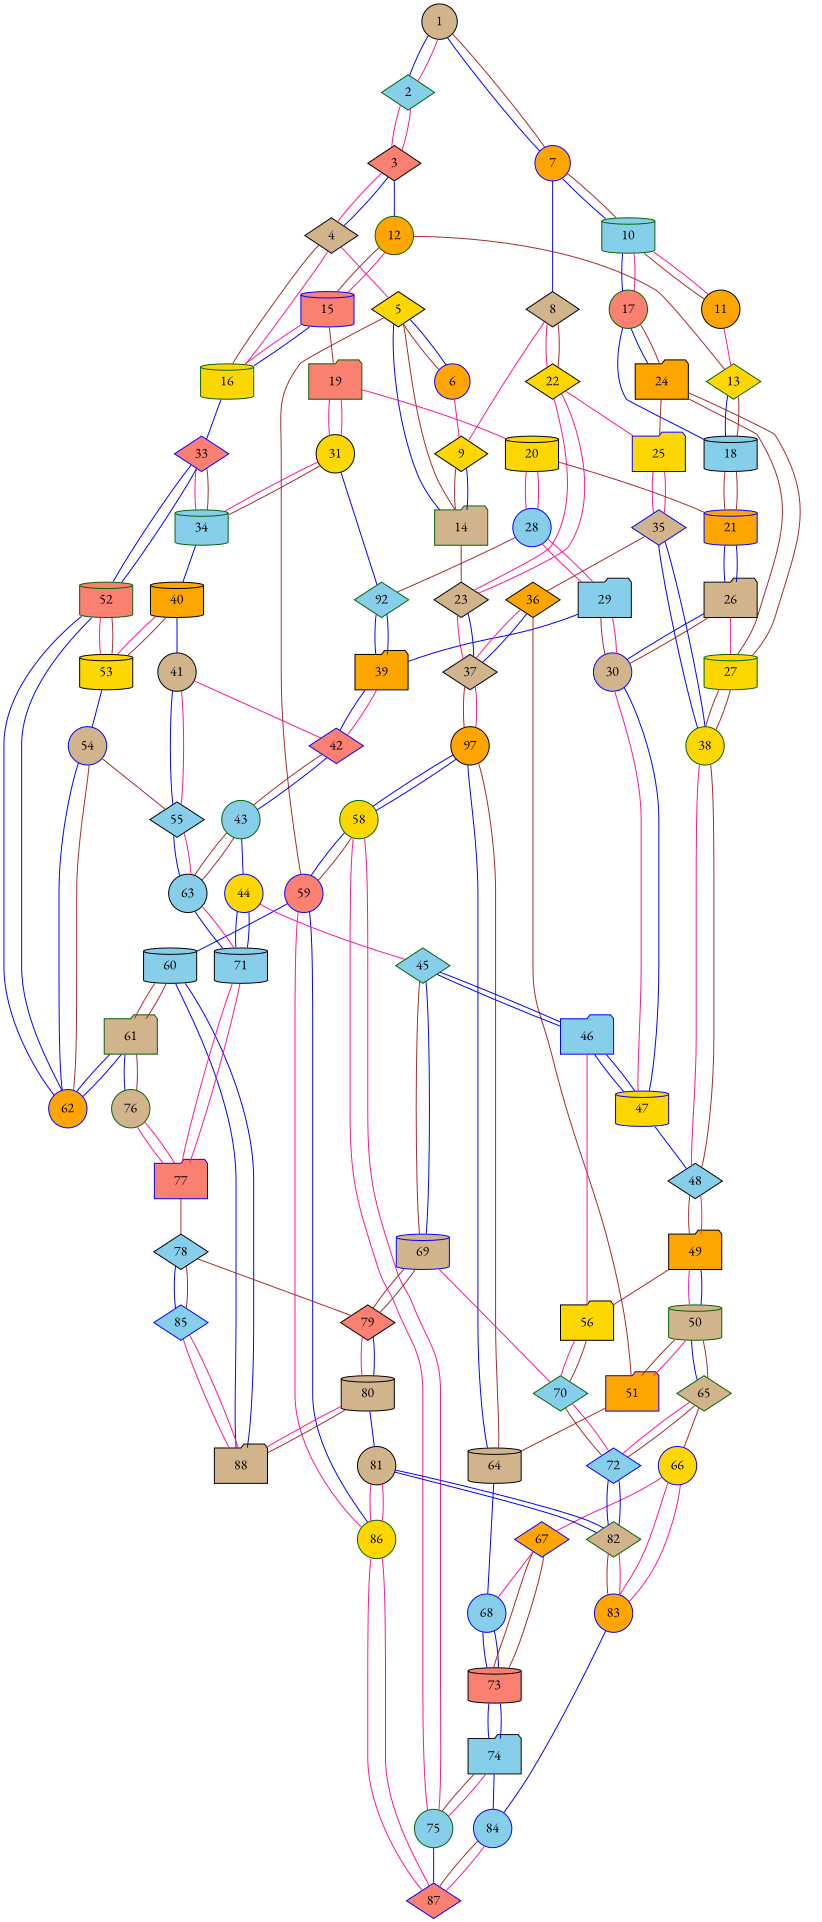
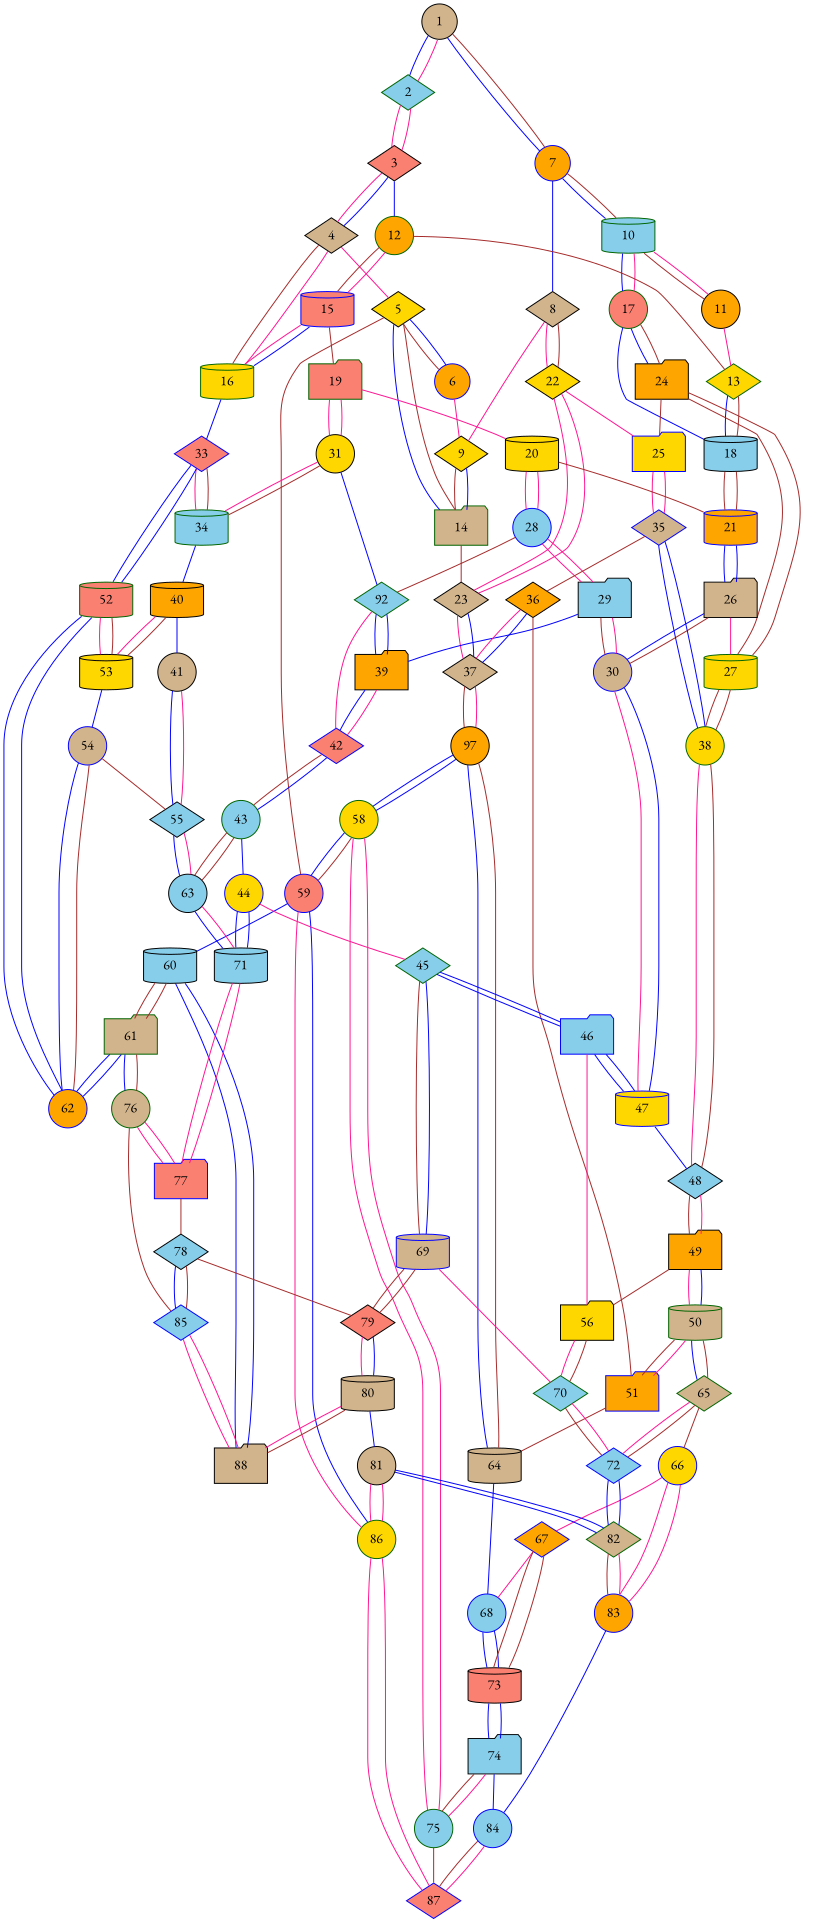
edge "41" -- "42": now "92" -- "42"
edge "76" -- "85": added
edge "75" -- "87": color blue -> brown
